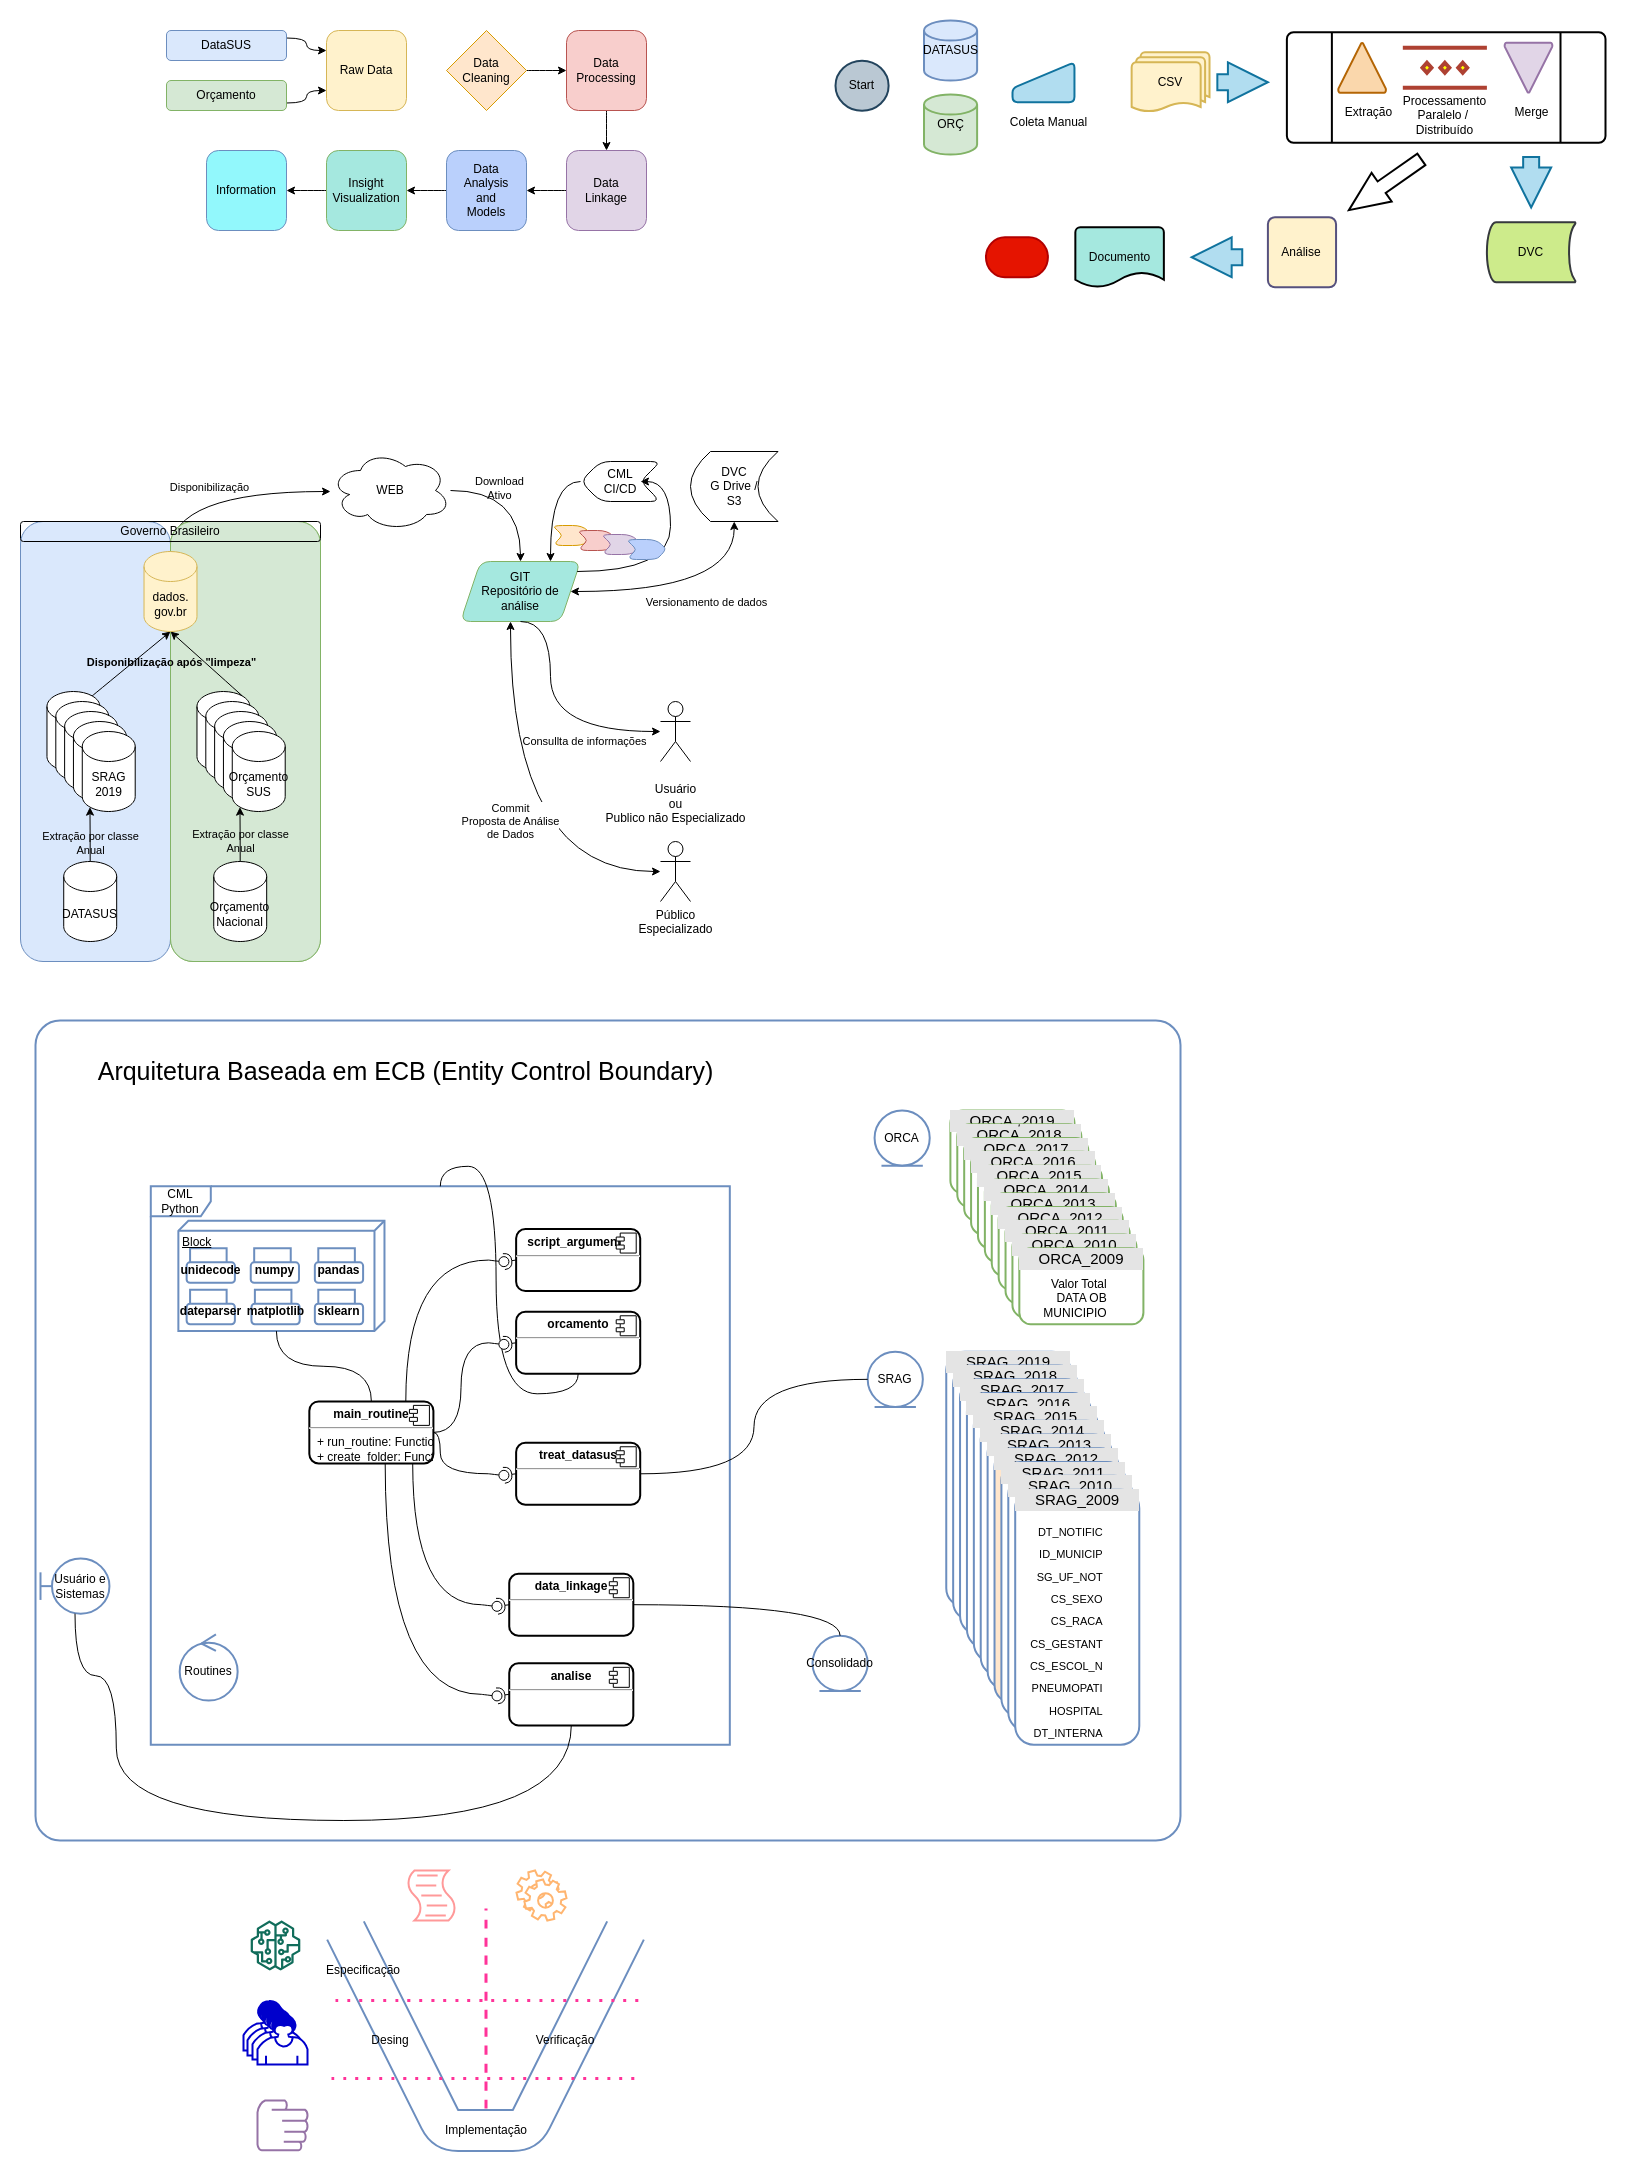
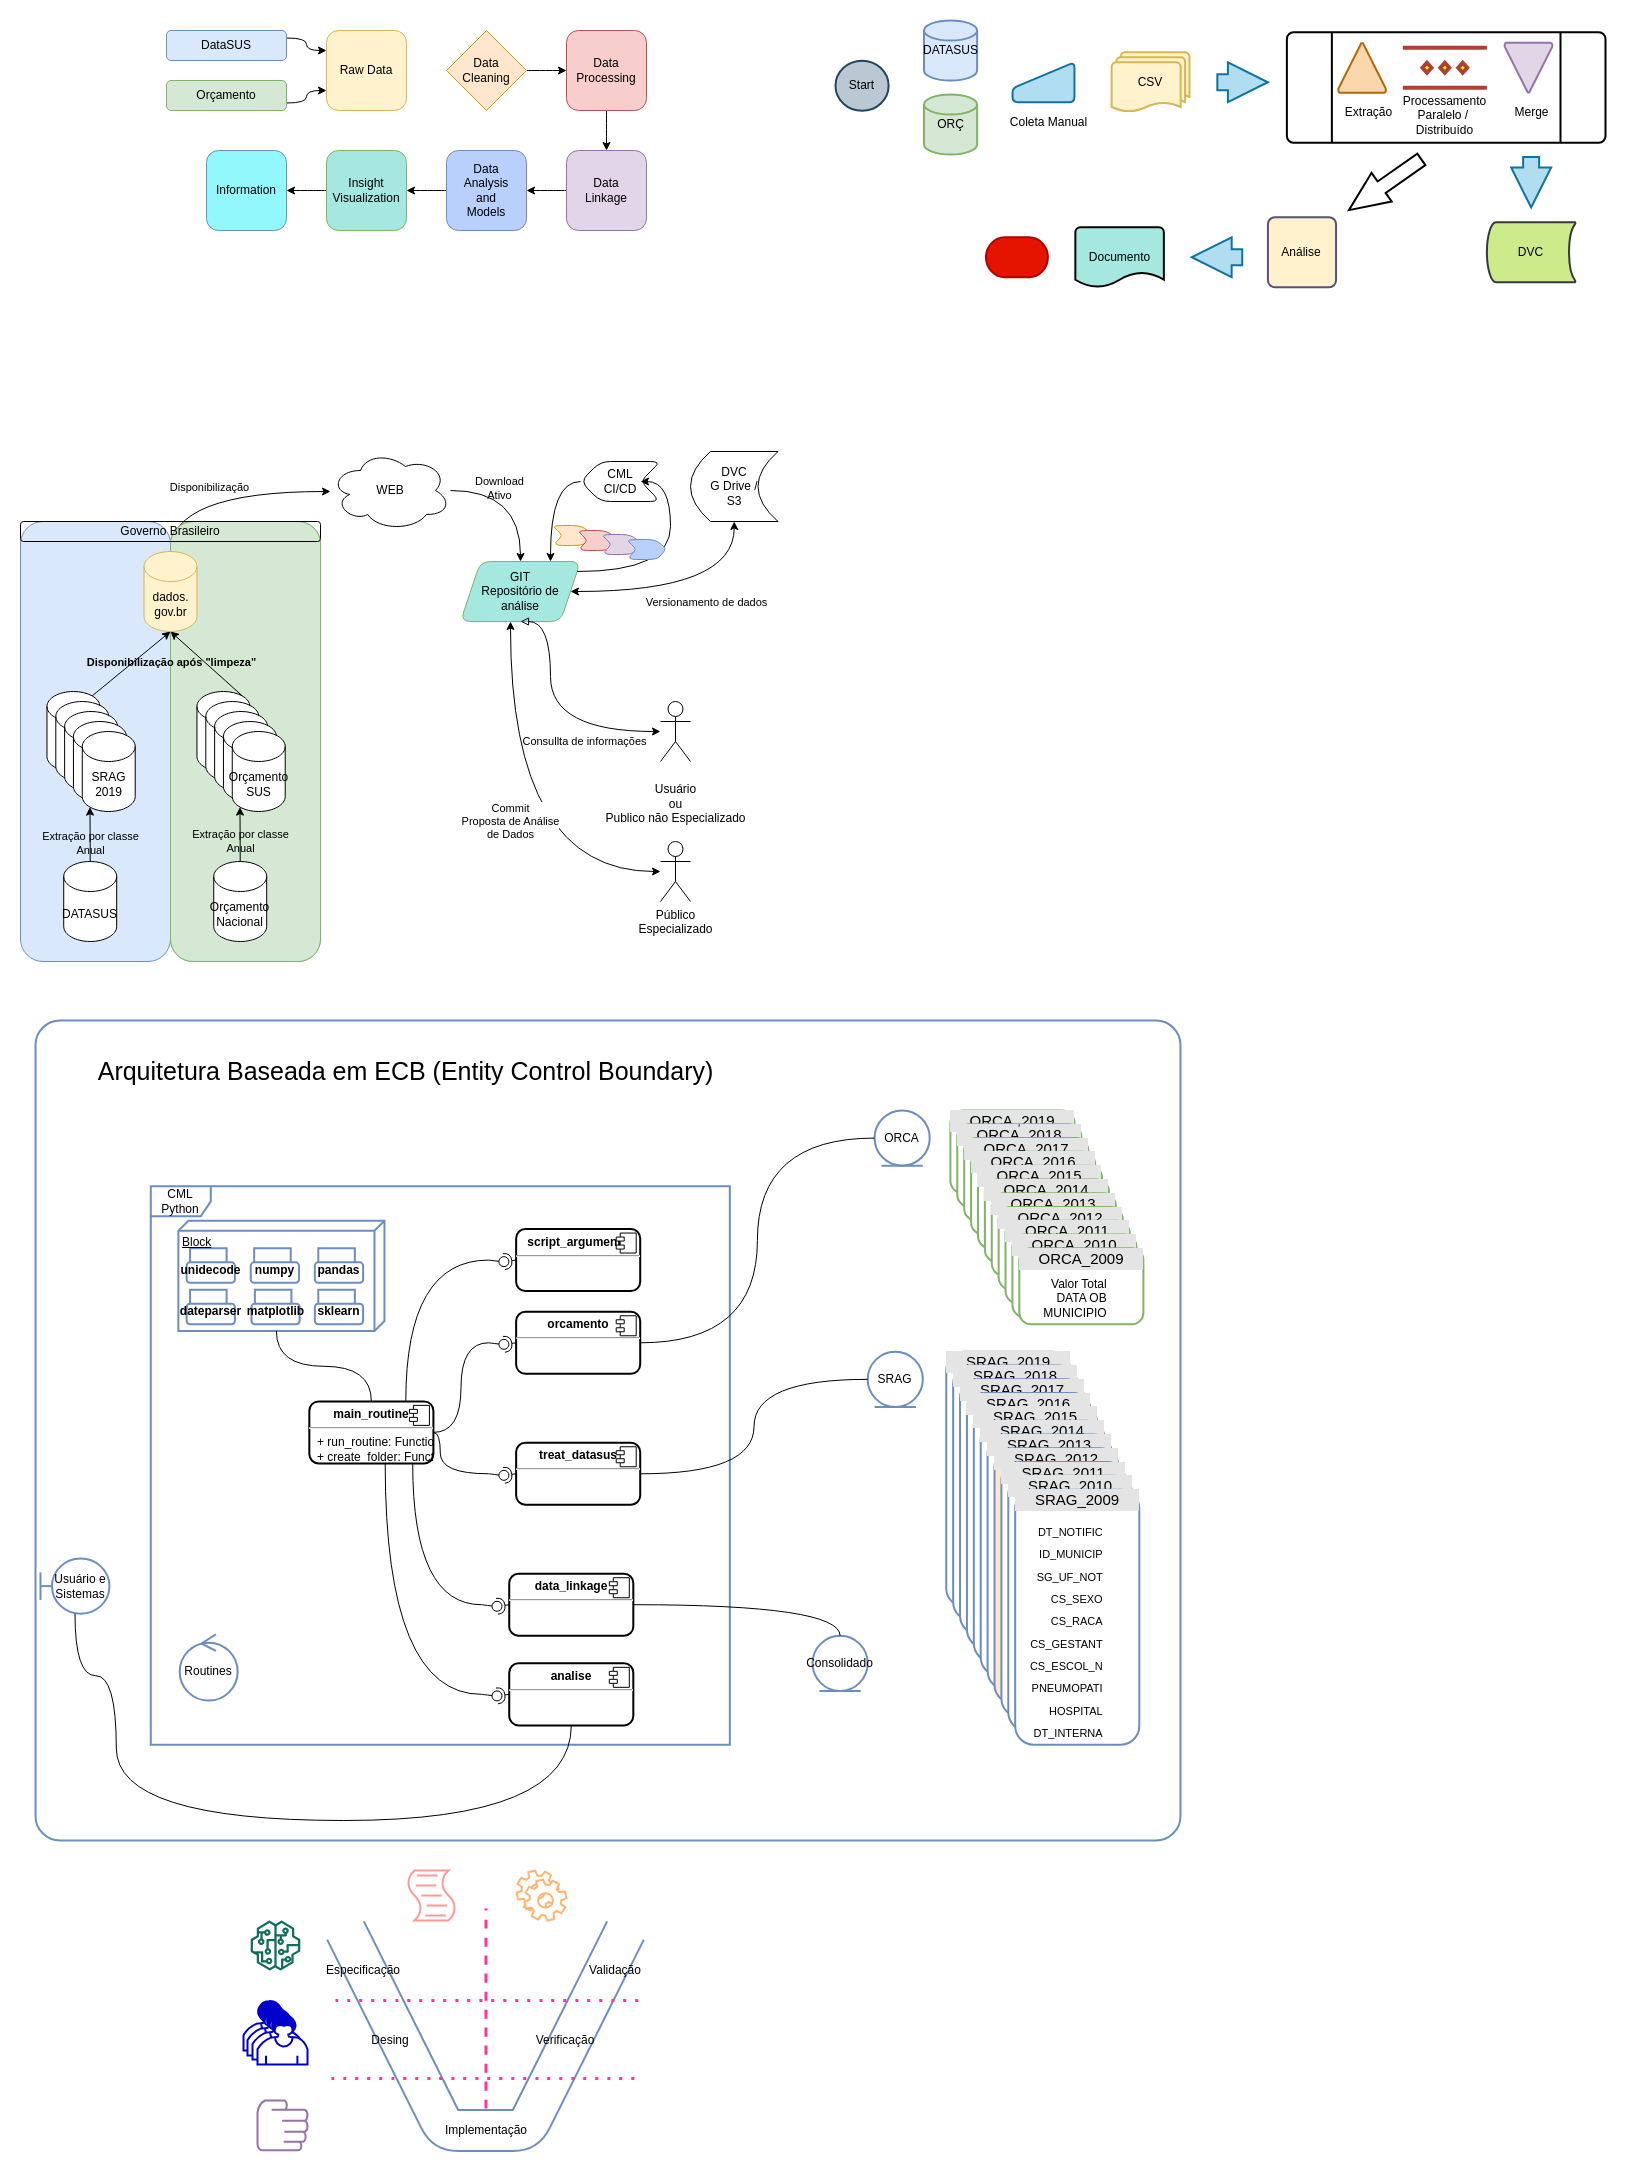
node "CSV": moved (1171, 82) -> (1151, 82)
edge "GIT Repositório de análise" -> "Usuário ou Publico não Especializado": arrowhead none -> block
edge "orcamento" -- "CML Python": now "orcamento" -- "ORCA"
node "Validação": added
